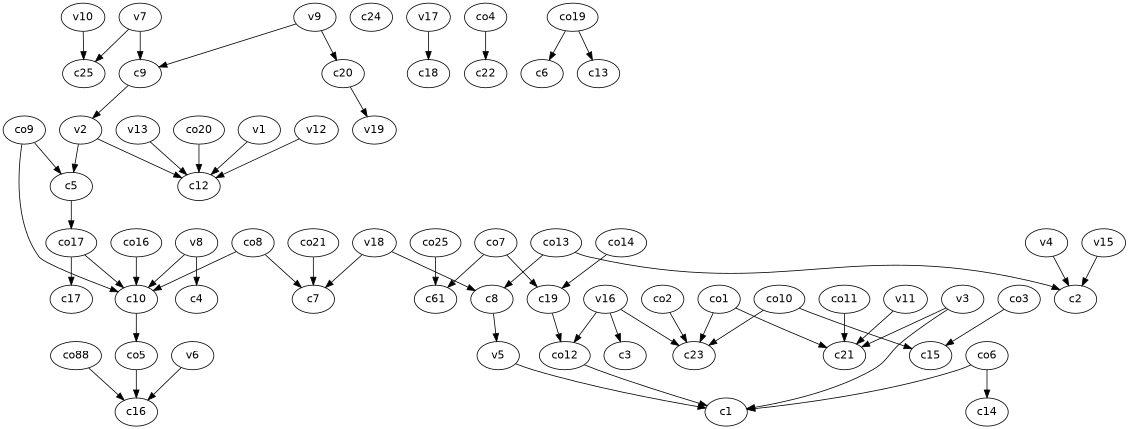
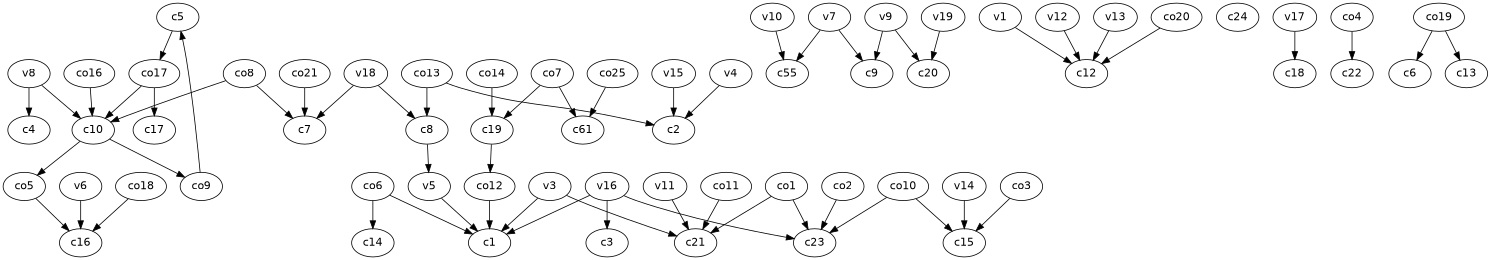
node "c25": label "c25" -> "c55"
edge "c20" -> "v19": reversed
node "v2": removed
node "v14": added
edge "co9" -> "c10": reversed
edge "v16" -> "co12": now "v16" -> "c1"
node "co88": label "co88" -> "co18"
